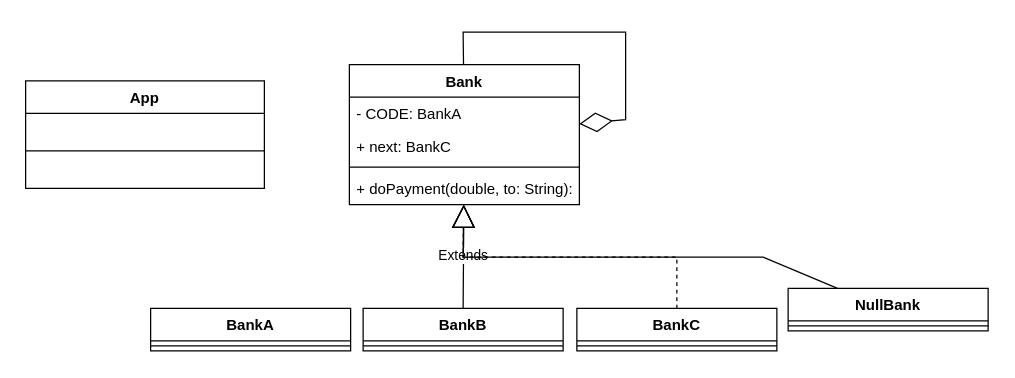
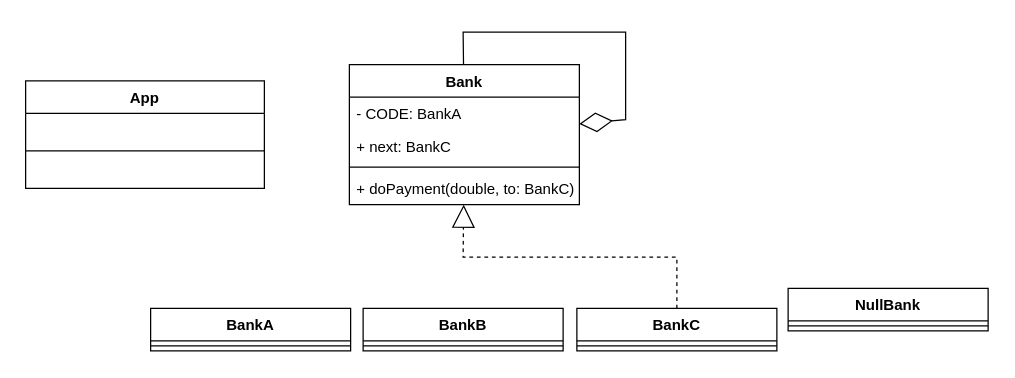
node "+ doPayment(double, to: String): type": label "+ doPayment(double, to: String): type" -> "+ doPayment(double, to: BankC): type"
edge "NullBank" -> "Bank": removed
edge "BankB" -> "Bank": removed, label "Extends"
